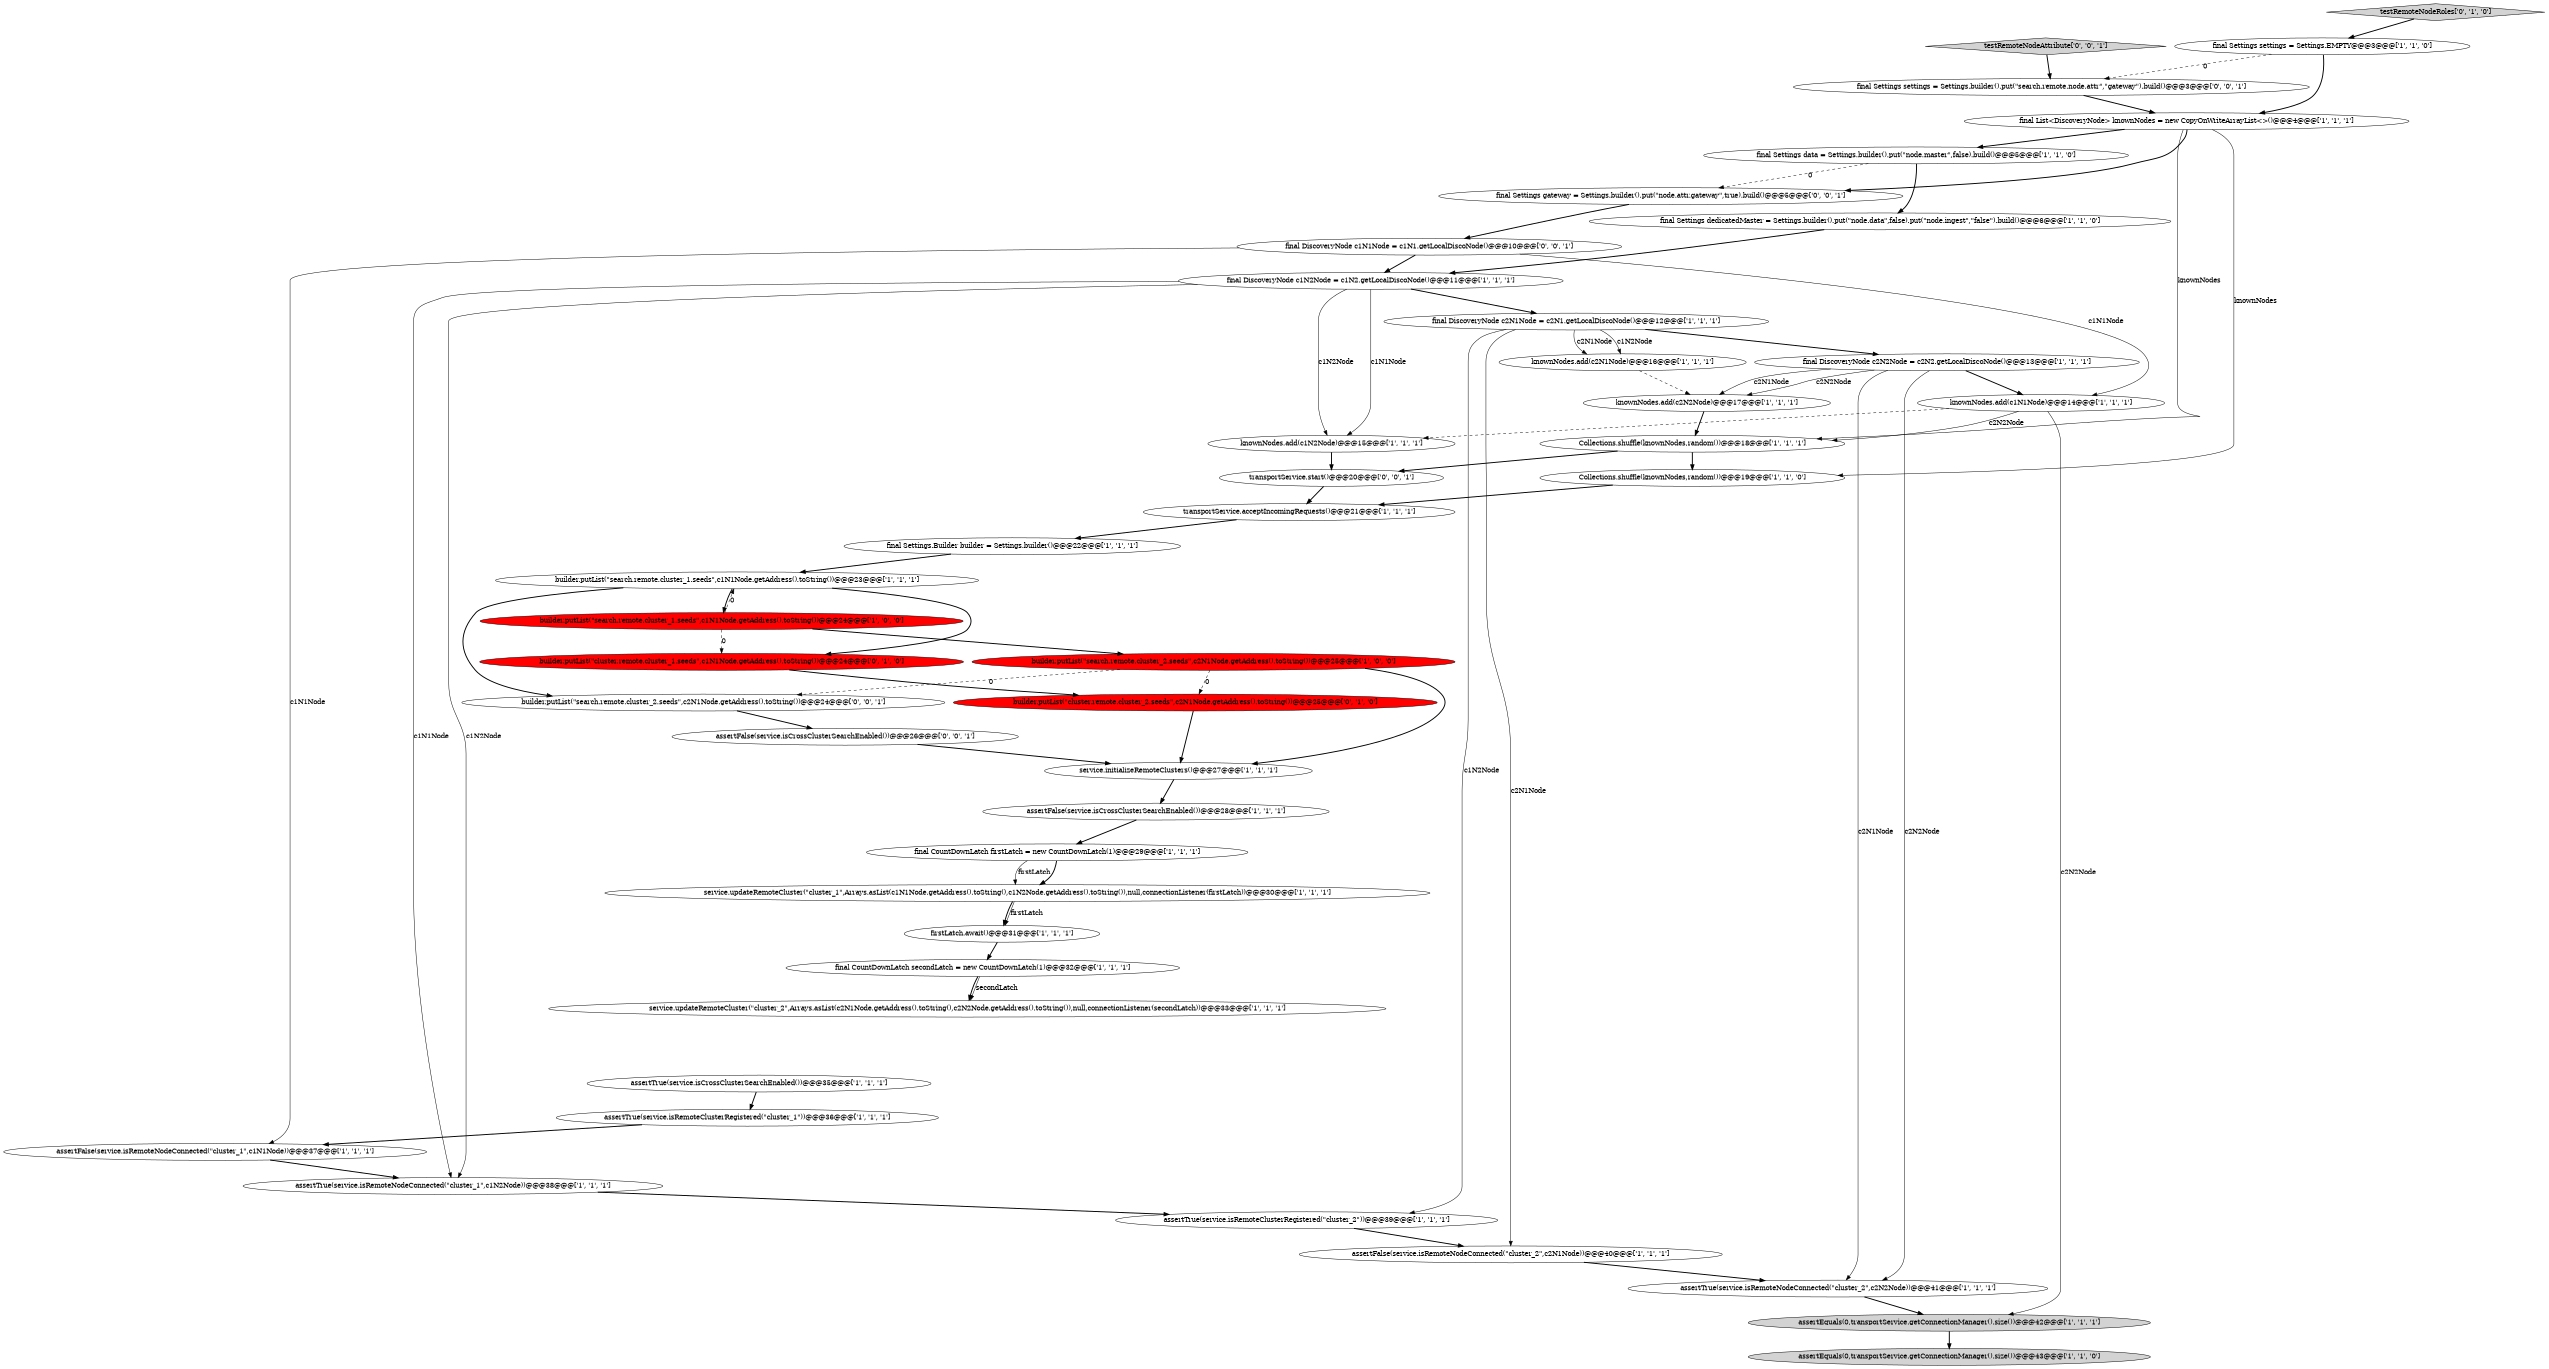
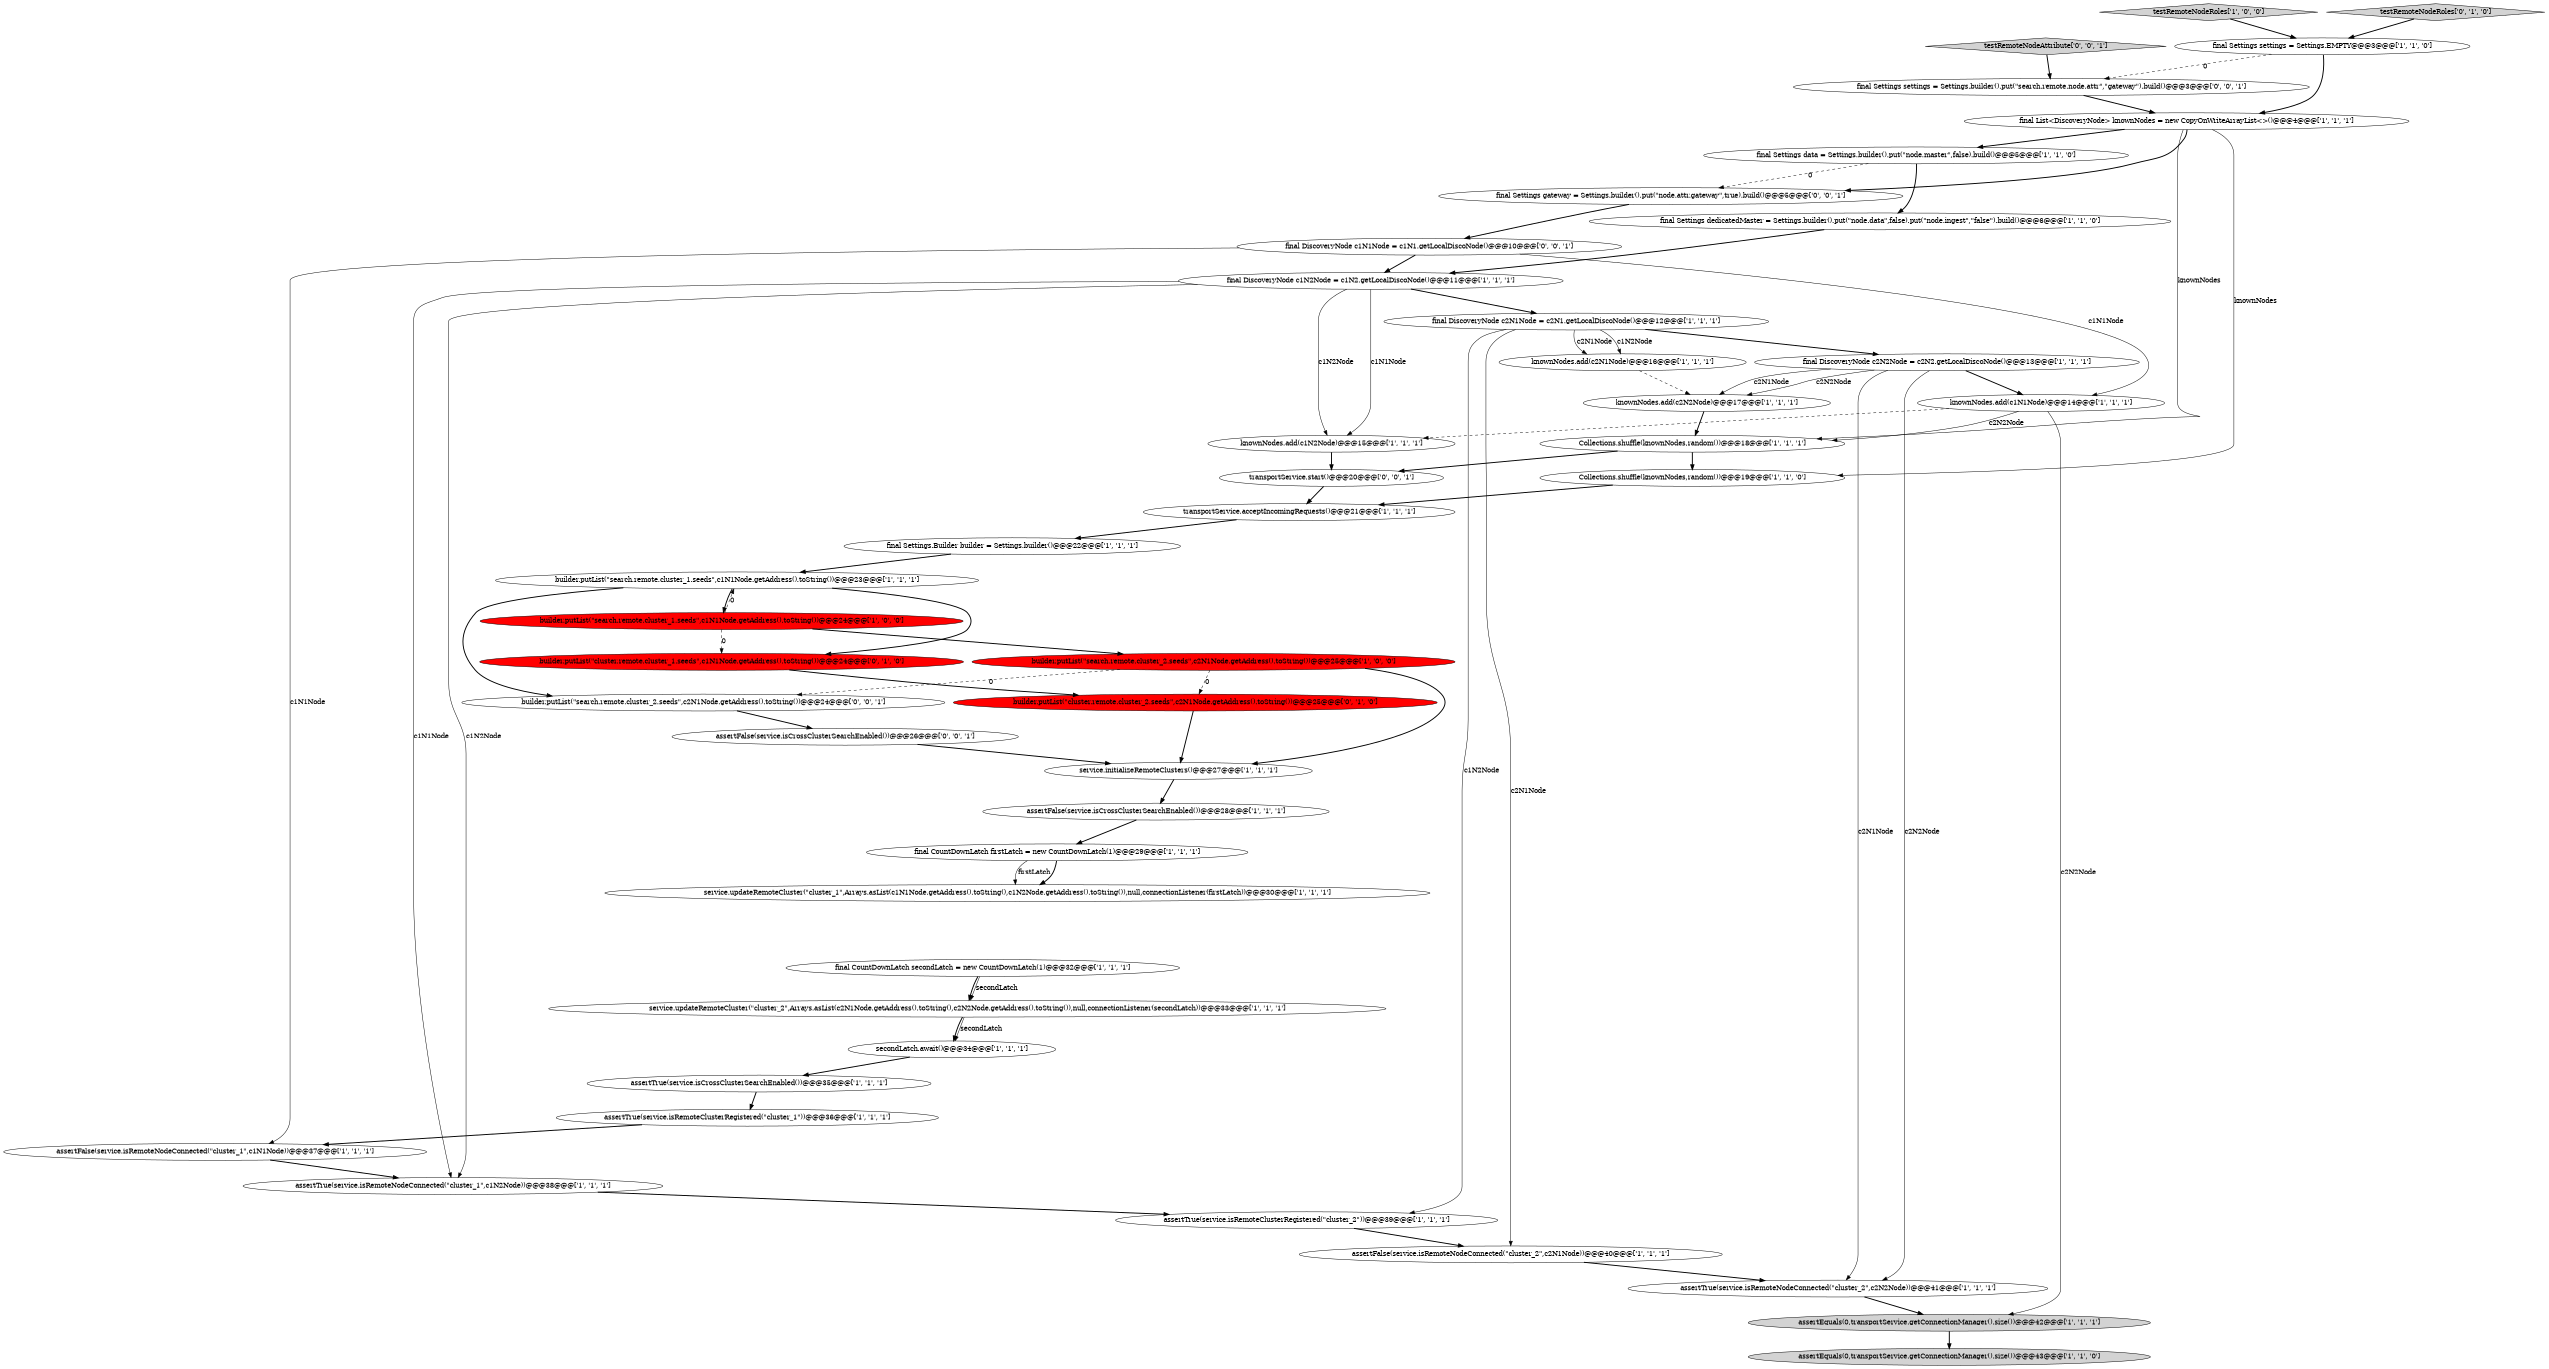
node "testRemoteNodeRoles['1', '0', '0']": added
node "firstLatch.await()@@@31@@@['1', '1', '1']": removed
node "secondLatch.await()@@@34@@@['1', '1', '1']": added
